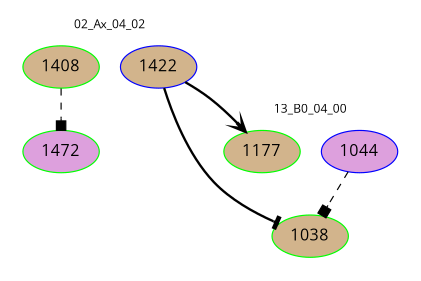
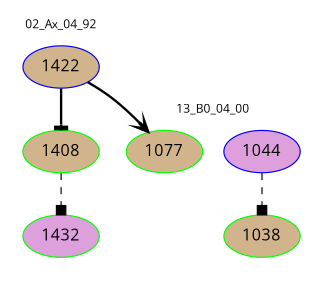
cluster "02_Ax_04_02": label "02_Ax_04_02" -> "02_Ax_04_92"
node "1472": label "1472" -> "1432"
node "1177": label "1177" -> "1077"
edge "1422" -> "1038": now "1422" -> "1408"
